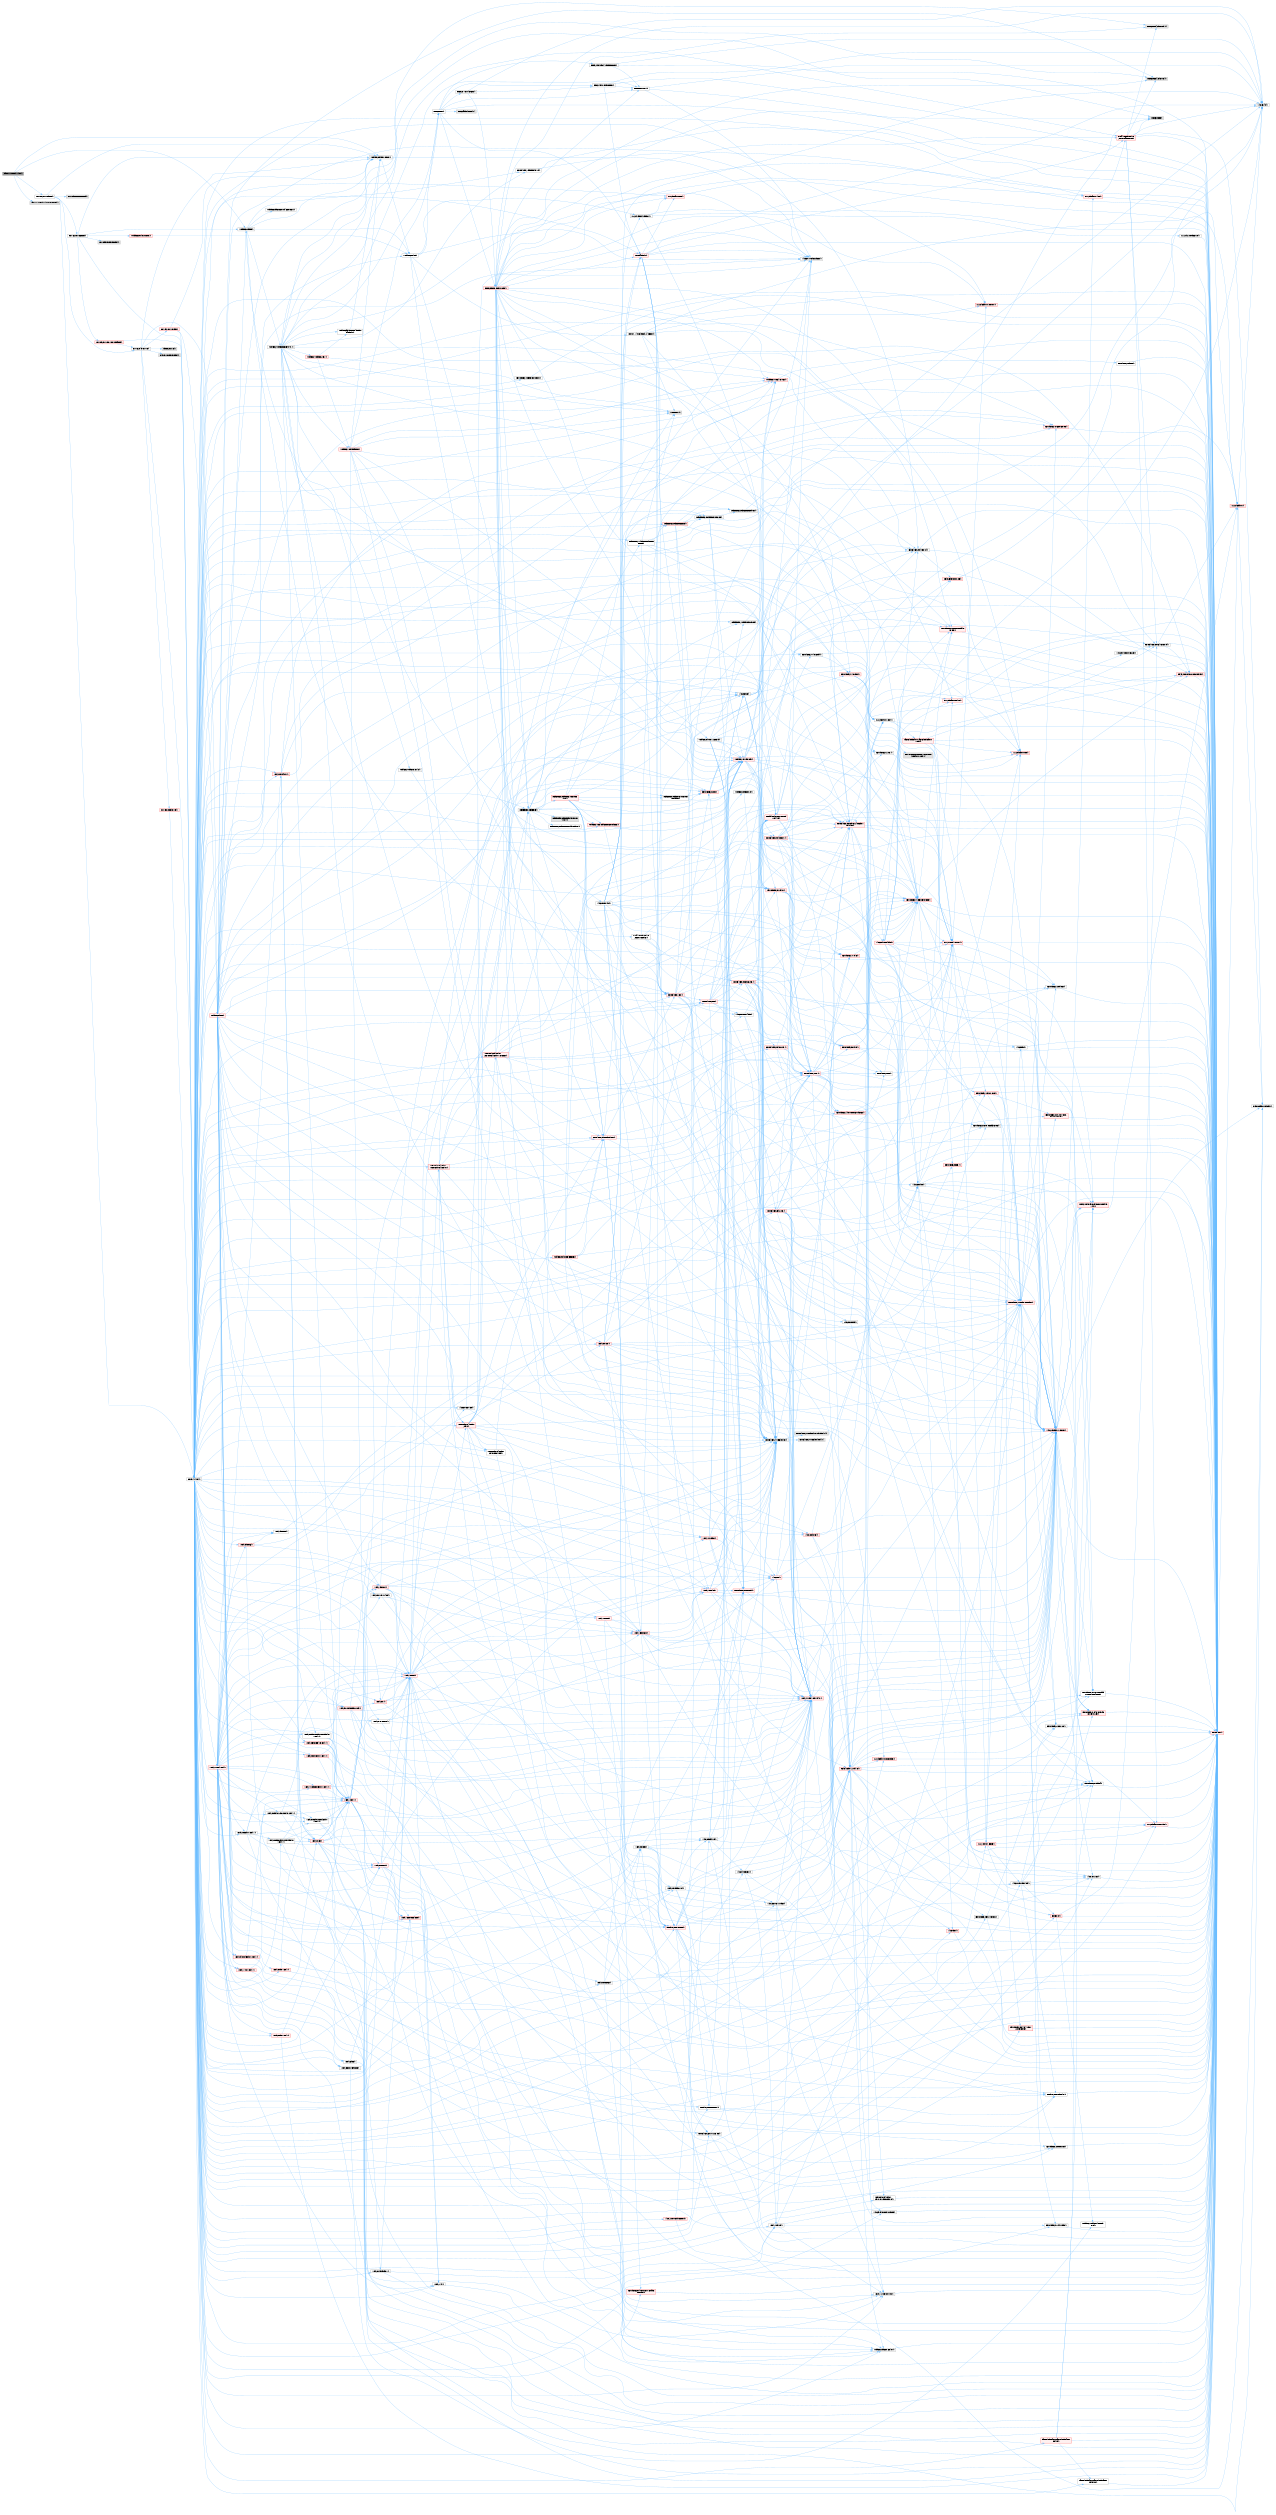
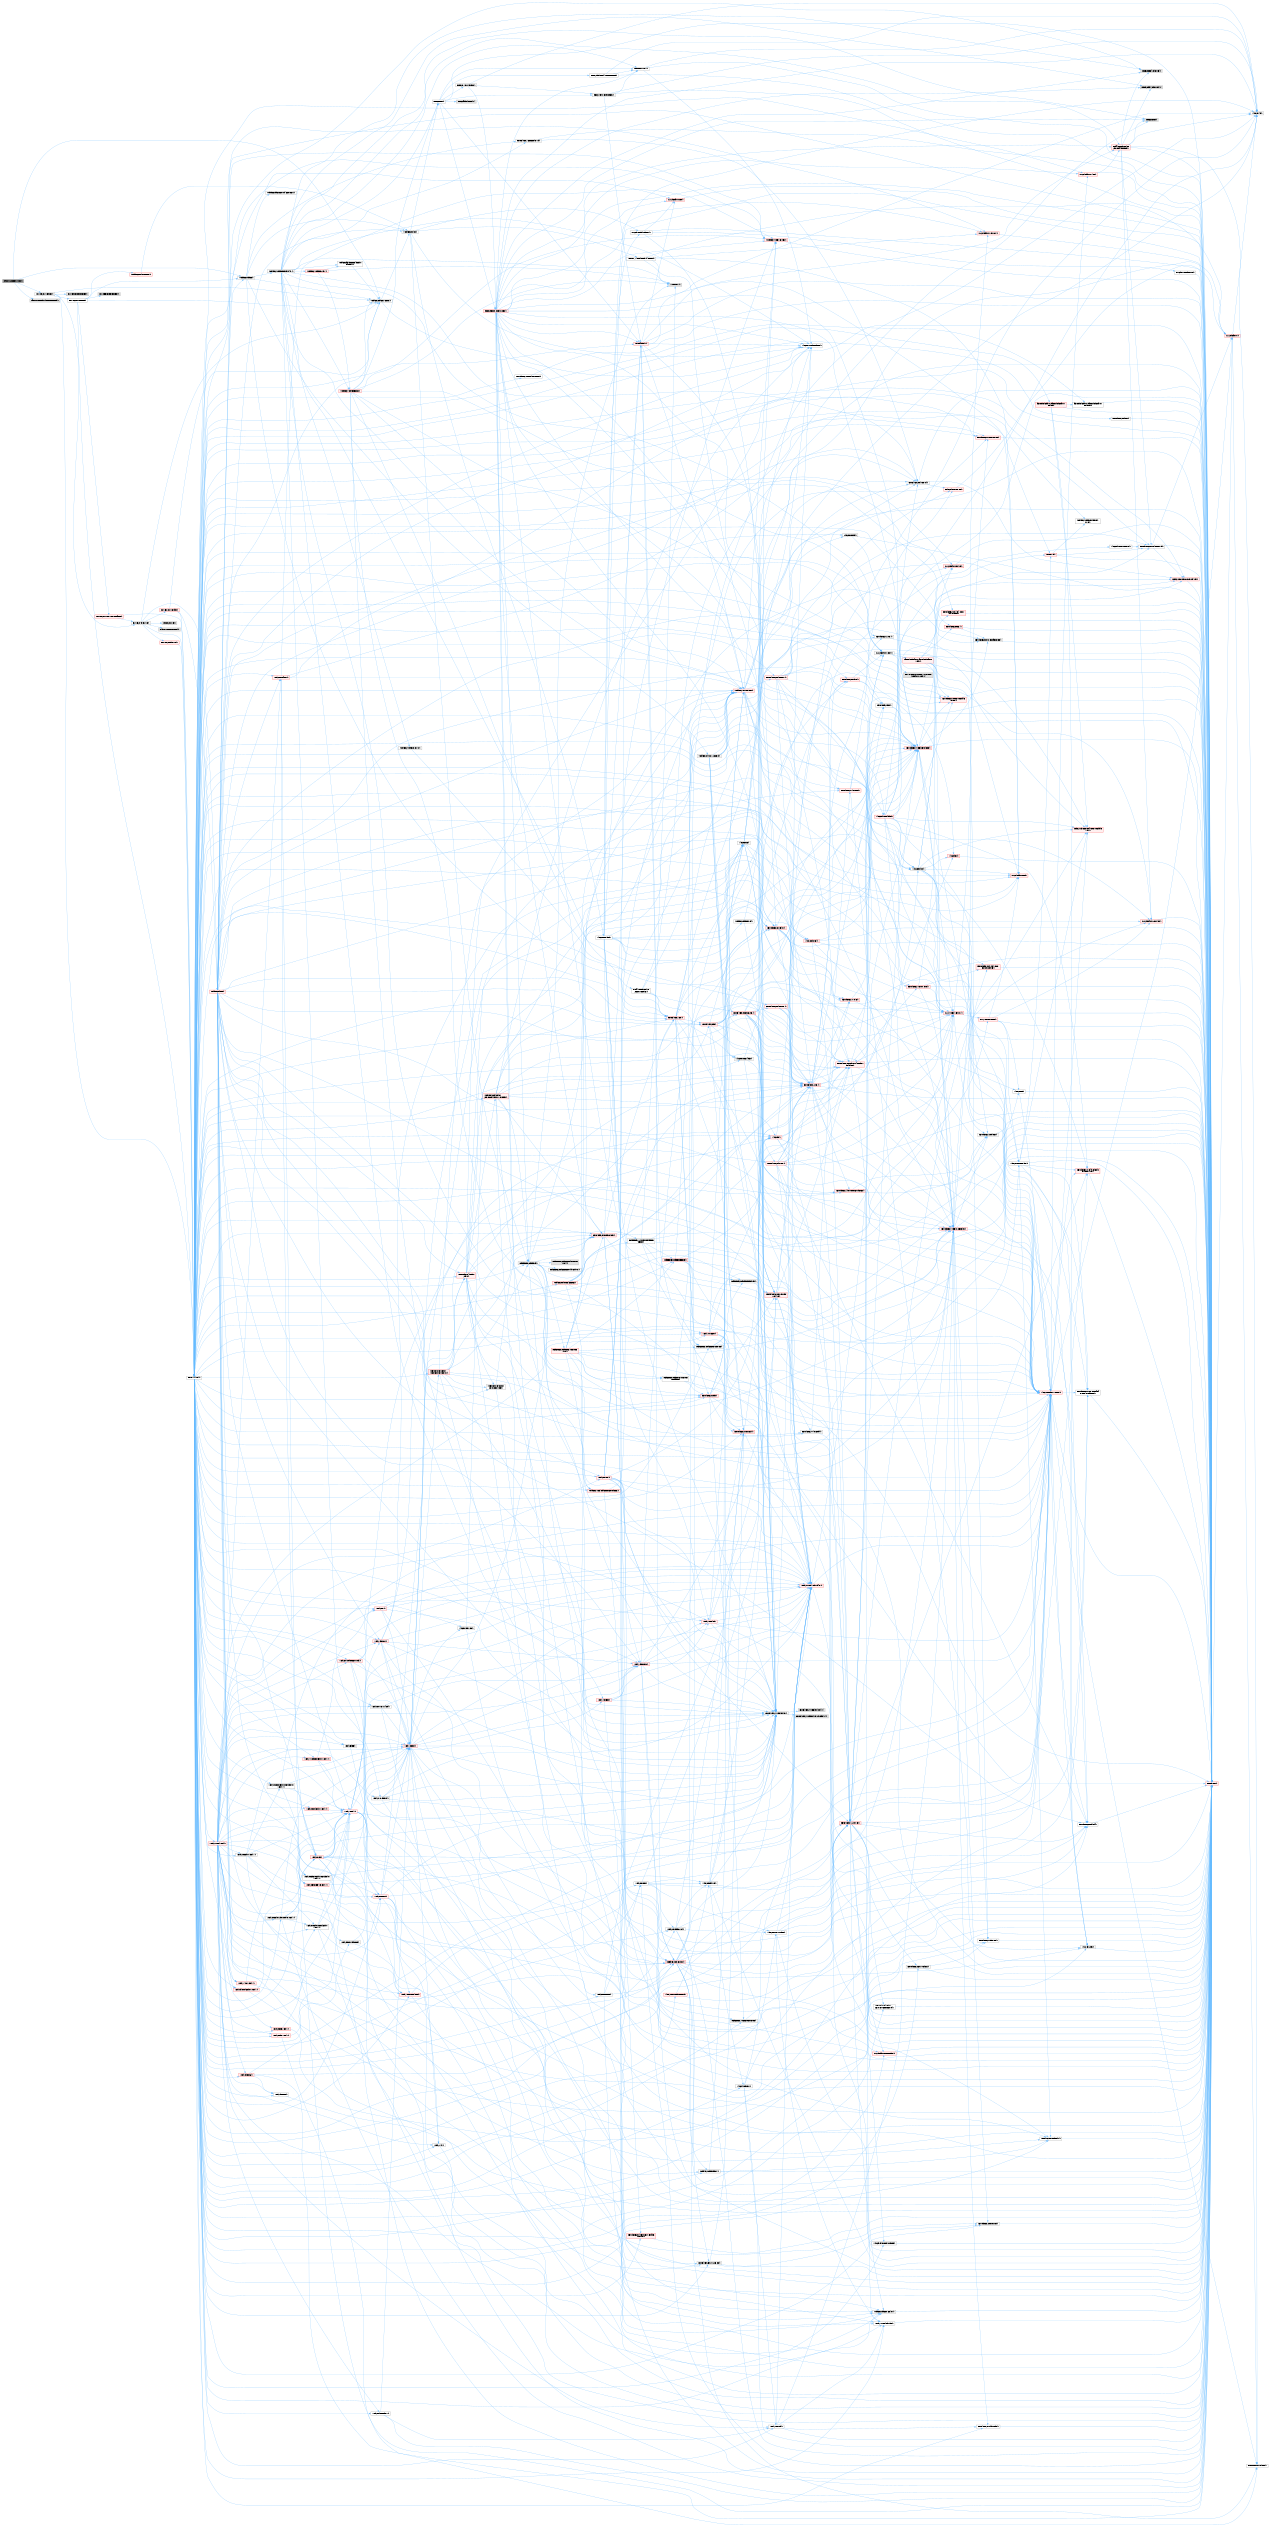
edge "HAL/UnrealMemory.h" -> "Templates/MemoryOps.h": reversed
